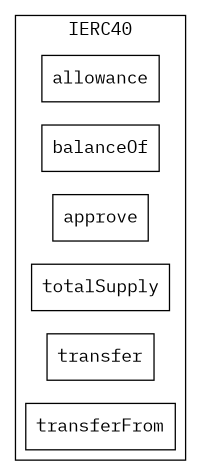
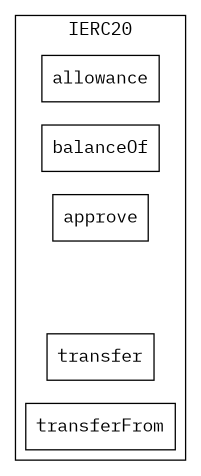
cluster "IERC40": label "IERC40" -> "IERC20"
node "totalSupply": removed
